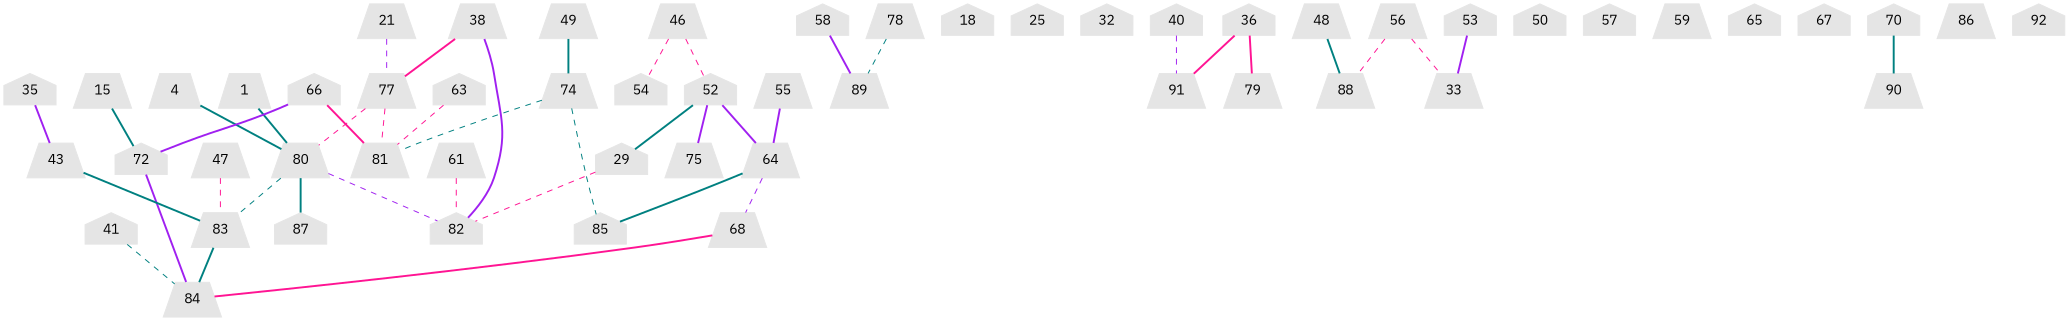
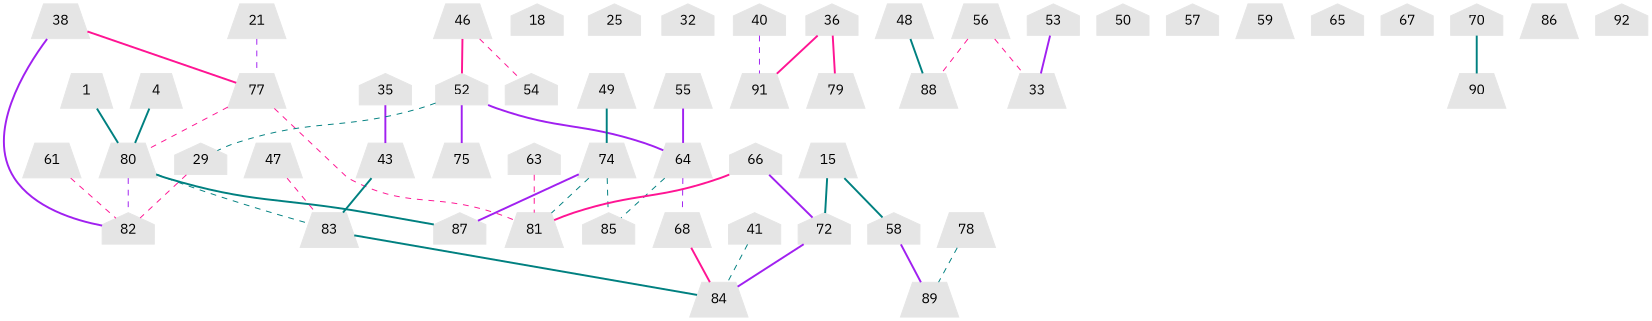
edge "46" -- "52": style dashed -> bold
edge "52" -- "29": style bold -> dashed
edge "74" -- "87": added
edge "64" -- "85": style bold -> dashed
edge "15" -- "58": added
